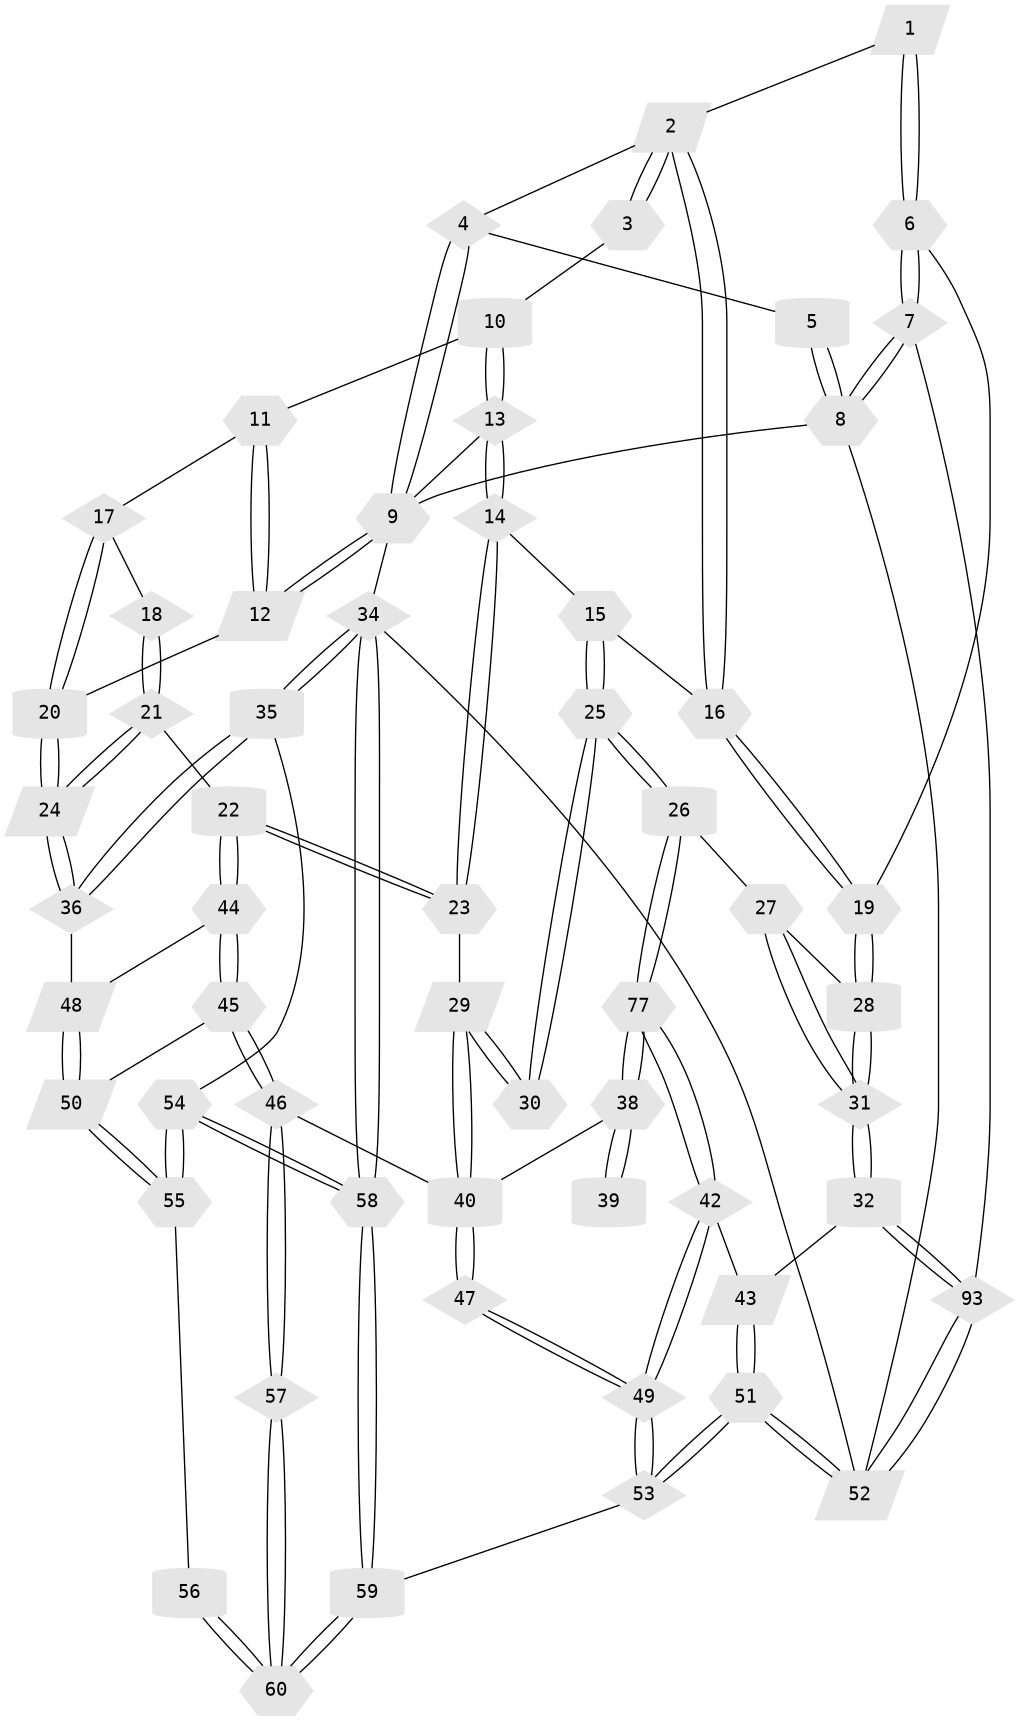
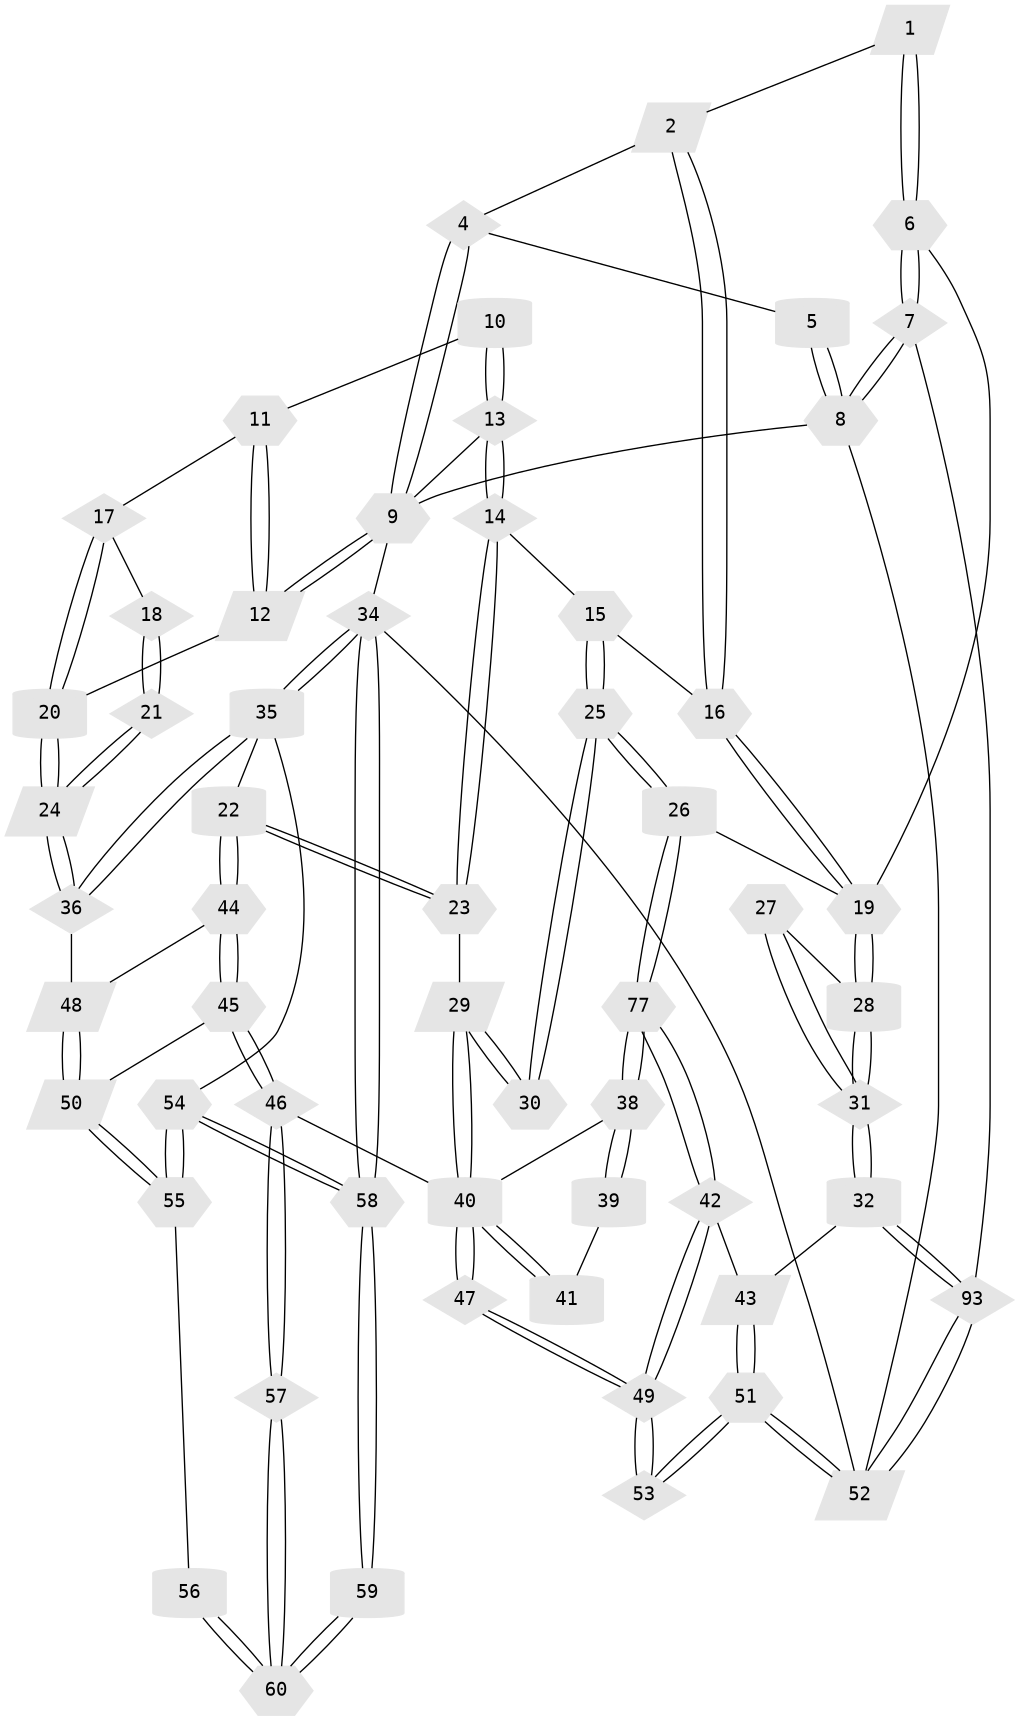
node "3": removed
edge "21" -- "22": now "35" -- "22"
edge "26" -- "27": now "26" -- "19"
node "41": added
edge "53" -- "59": removed
